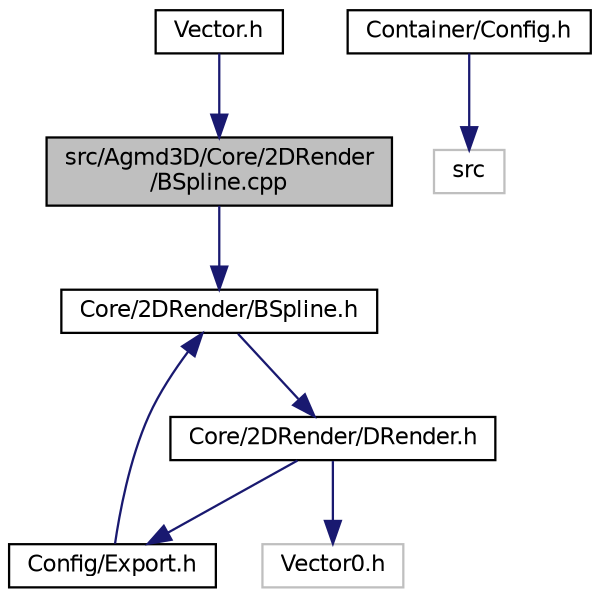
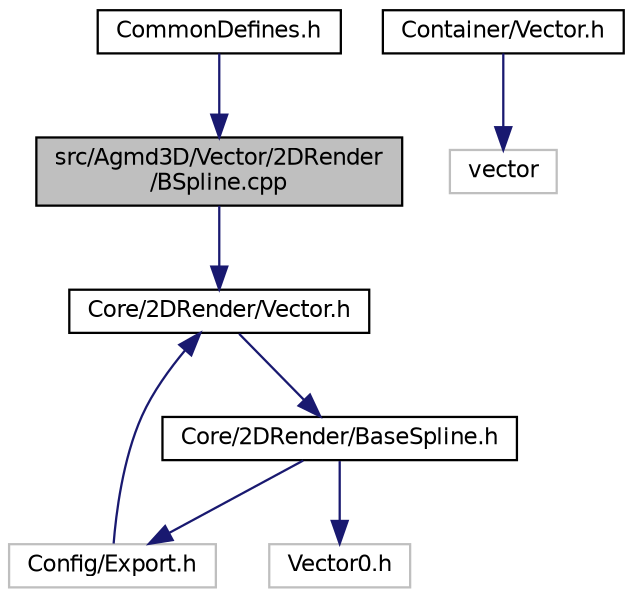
node "Vector.h": label "Vector.h" -> "CommonDefines.h"
node "Container/Config.h": label "Container/Config.h" -> "Container/Vector.h"
node "src/Agmd3D/Core/2DRender /BSpline.cpp": label "src/Agmd3D/Core/2DRender /BSpline.cpp" -> "src/Agmd3D/Vector/2DRender /BSpline.cpp"
node "src": label "src" -> "vector"
node "Core/2DRender/BSpline.h": label "Core/2DRender/BSpline.h" -> "Core/2DRender/Vector.h"
node "Core/2DRender/DRender.h": label "Core/2DRender/DRender.h" -> "Core/2DRender/BaseSpline.h"
node "Config/Export.h": color black -> grey75
